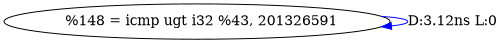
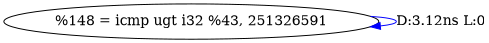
node "%148 = icmp ugt i32 %43, 201326591": label "%148 = icmp ugt i32 %43, 201326591" -> "%148 = icmp ugt i32 %43, 251326591"
